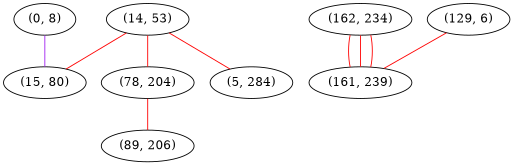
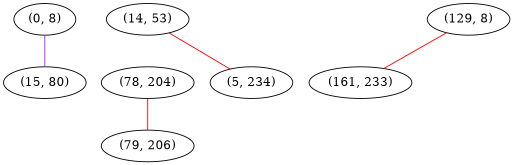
node "(162, 234)": removed
node "(129, 6)": label "(129, 6)" -> "(129, 8)"
edge "(14, 53)" -- "(15, 80)": removed
edge "(14, 53)" -- "(78, 204)": removed
node "(5, 284)": label "(5, 284)" -> "(5, 234)"
node "(161, 239)": label "(161, 239)" -> "(161, 233)"
node "(89, 206)": label "(89, 206)" -> "(79, 206)"
